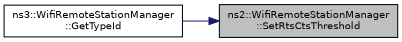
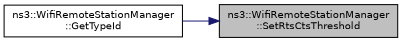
node "ns2::WifiRemoteStationManager ::SetRtsCtsThreshold": label "ns2::WifiRemoteStationManager ::SetRtsCtsThreshold" -> "ns3::WifiRemoteStationManager ::SetRtsCtsThreshold"
